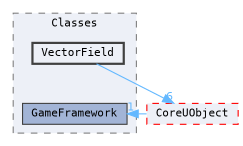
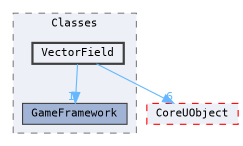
edge "CoreUObject" -> "GameFramework": now "VectorField" -> "GameFramework"
